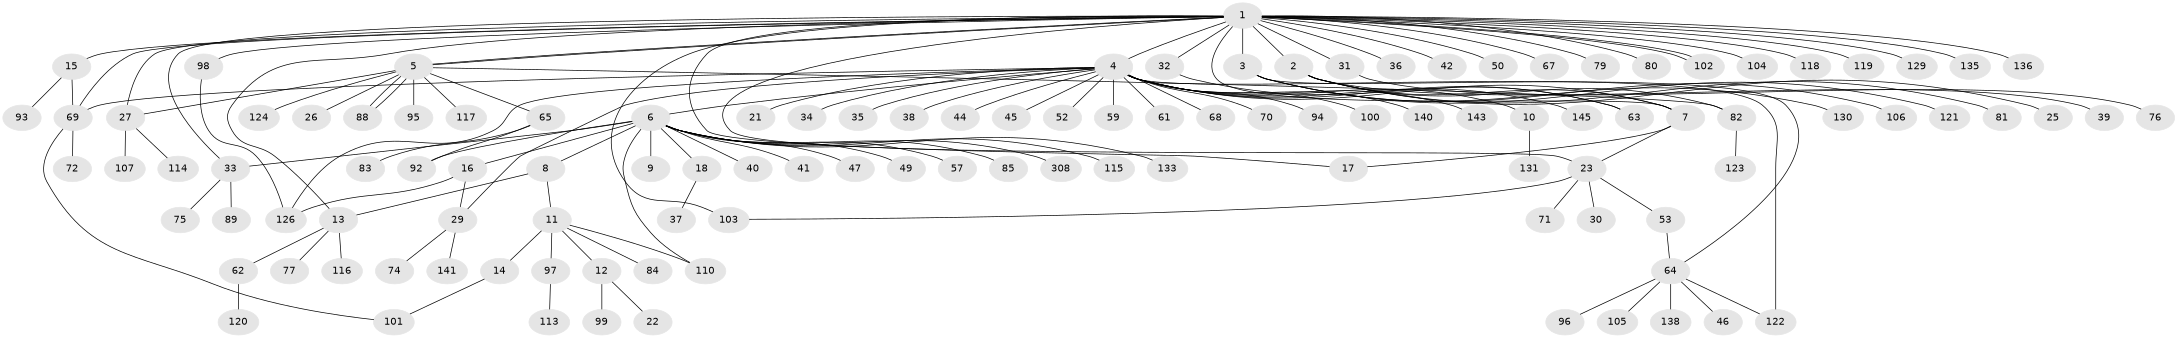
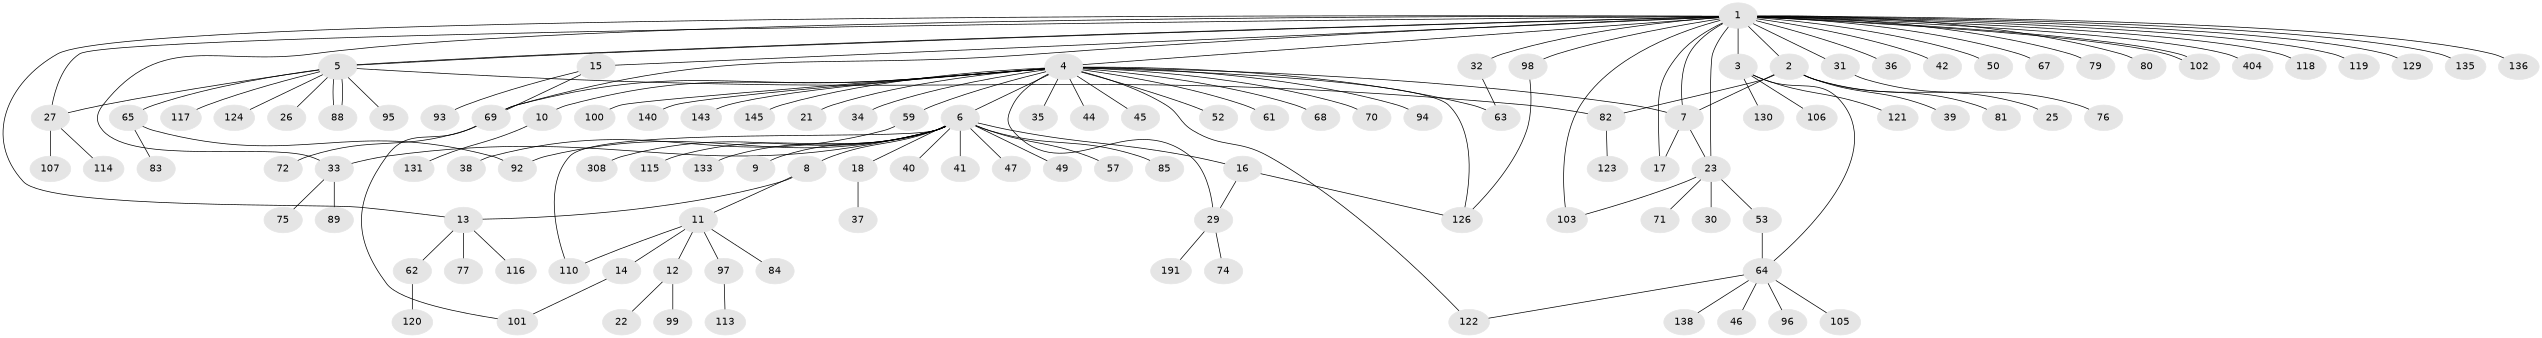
node "104": label "104" -> "404"
edge "4" -- "38": now "59" -- "38"
node "141": label "141" -> "191"
